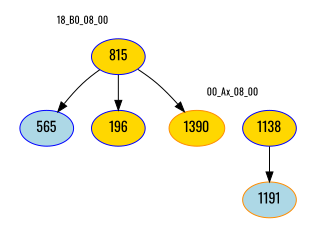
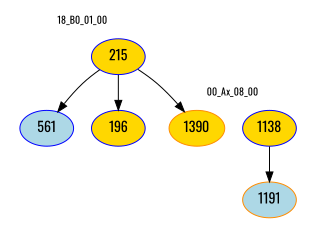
cluster "18_B0_08_00": label "18_B0_08_00" -> "18_B0_01_00"
node "815": label "815" -> "215"
node "565": label "565" -> "561"
